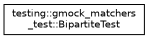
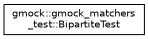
node "testing::gmock_matchers _test::BipartiteTest": label "testing::gmock_matchers _test::BipartiteTest" -> "gmock::gmock_matchers _test::BipartiteTest"
